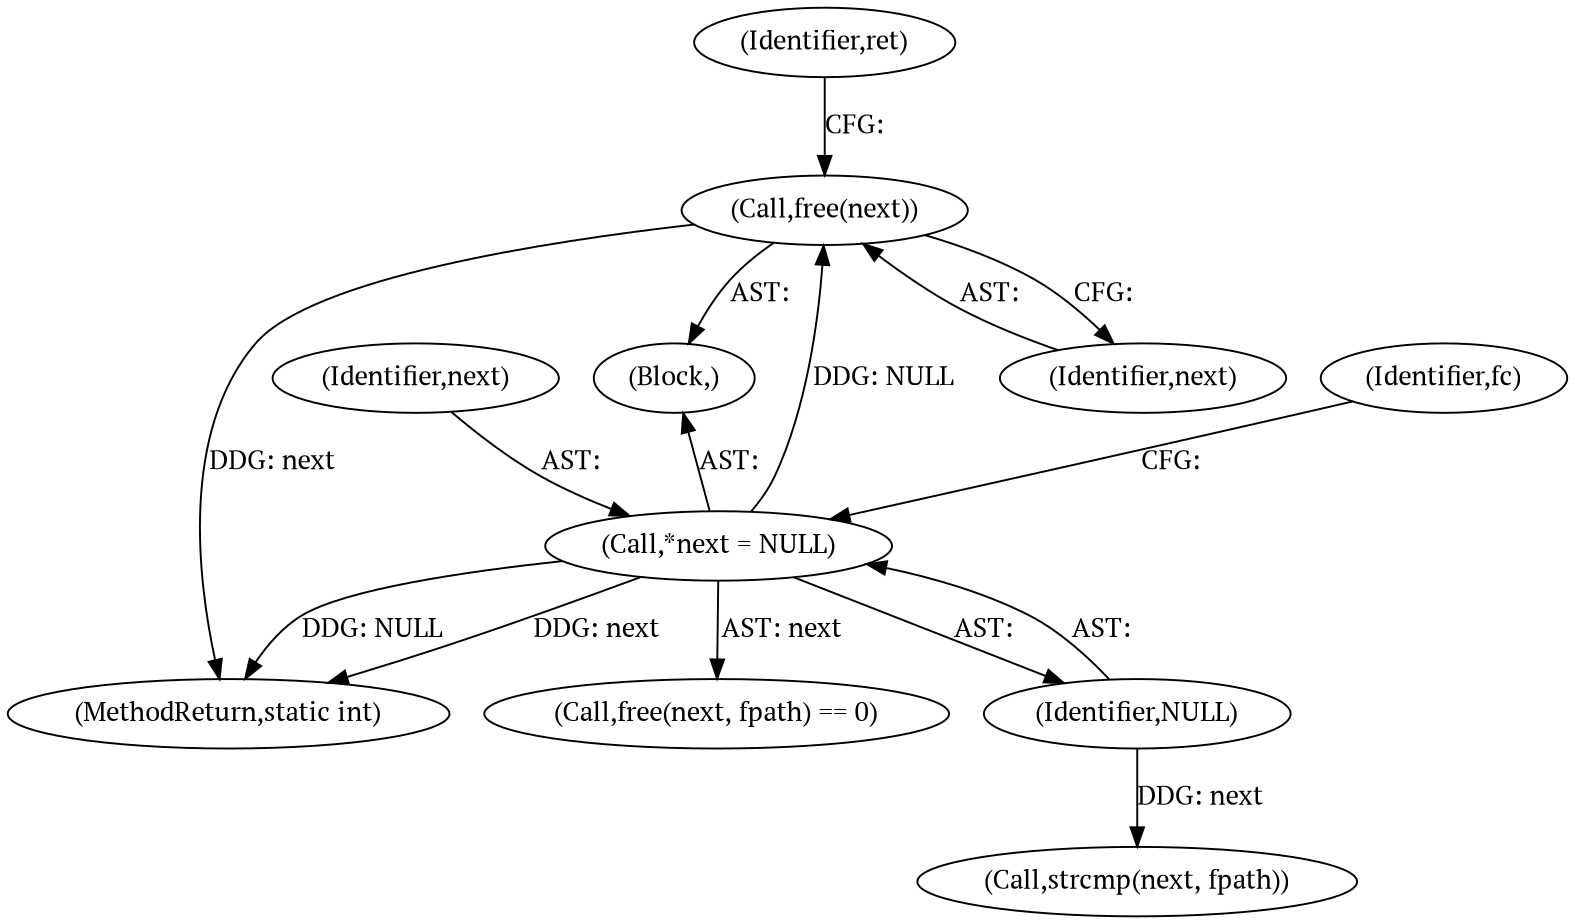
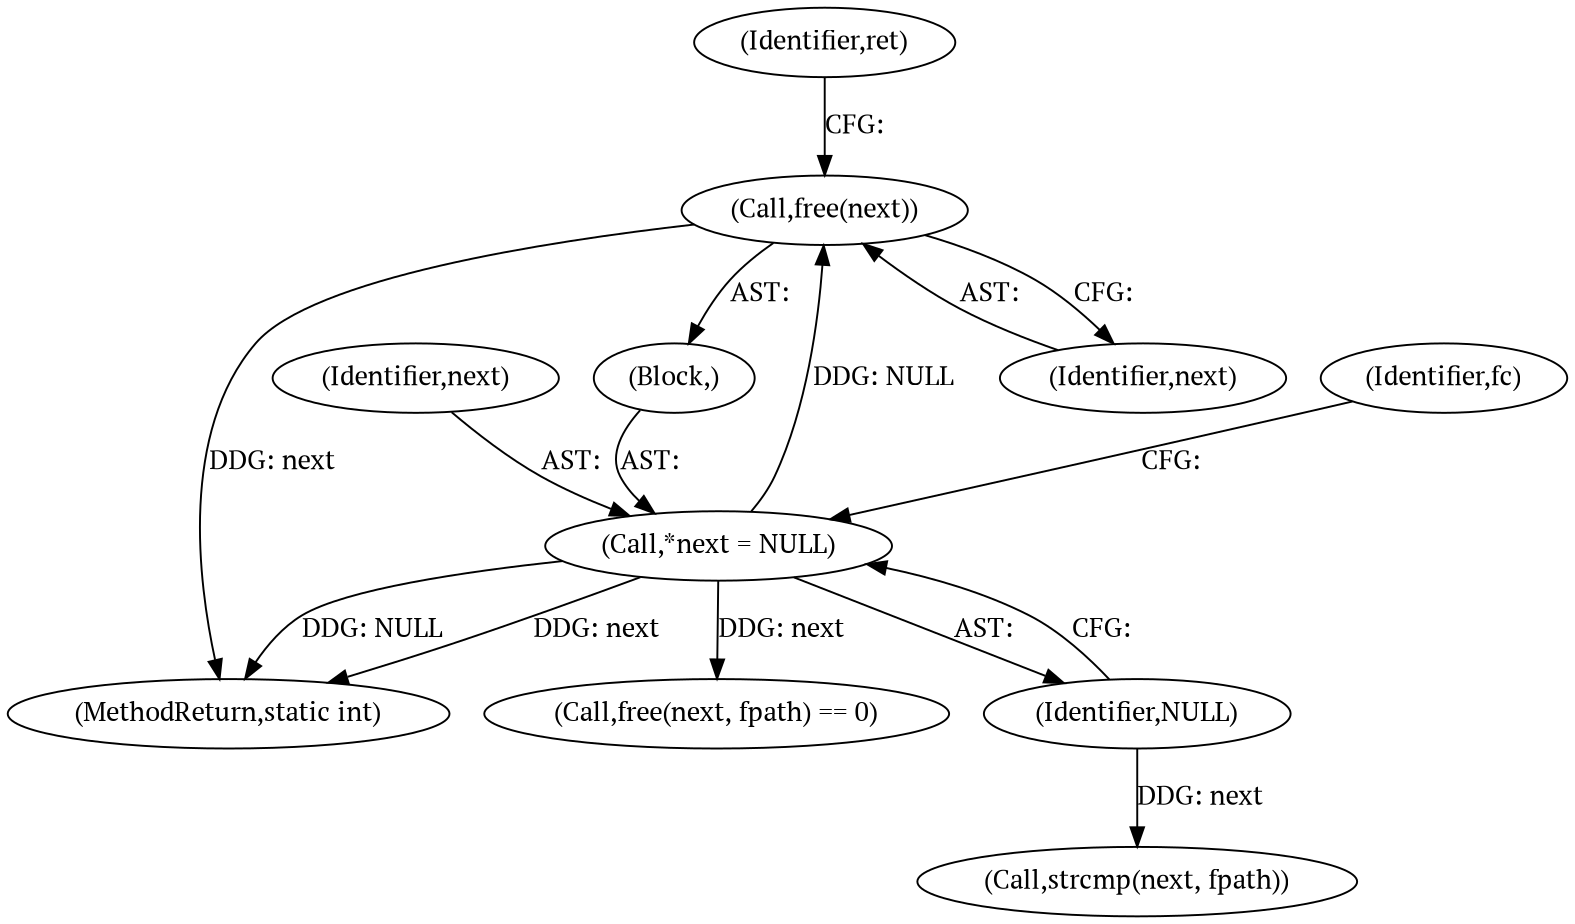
edge "(Call,*next = NULL)" -> "(Block,)": reversed
edge "(Call,*next = NULL)" -> "(Call,free(next, fpath) == 0)": label "AST: next" -> "DDG: next"
edge "(Identifier,NULL)" -> "(Call,*next = NULL)": label "AST: " -> "CFG: "
